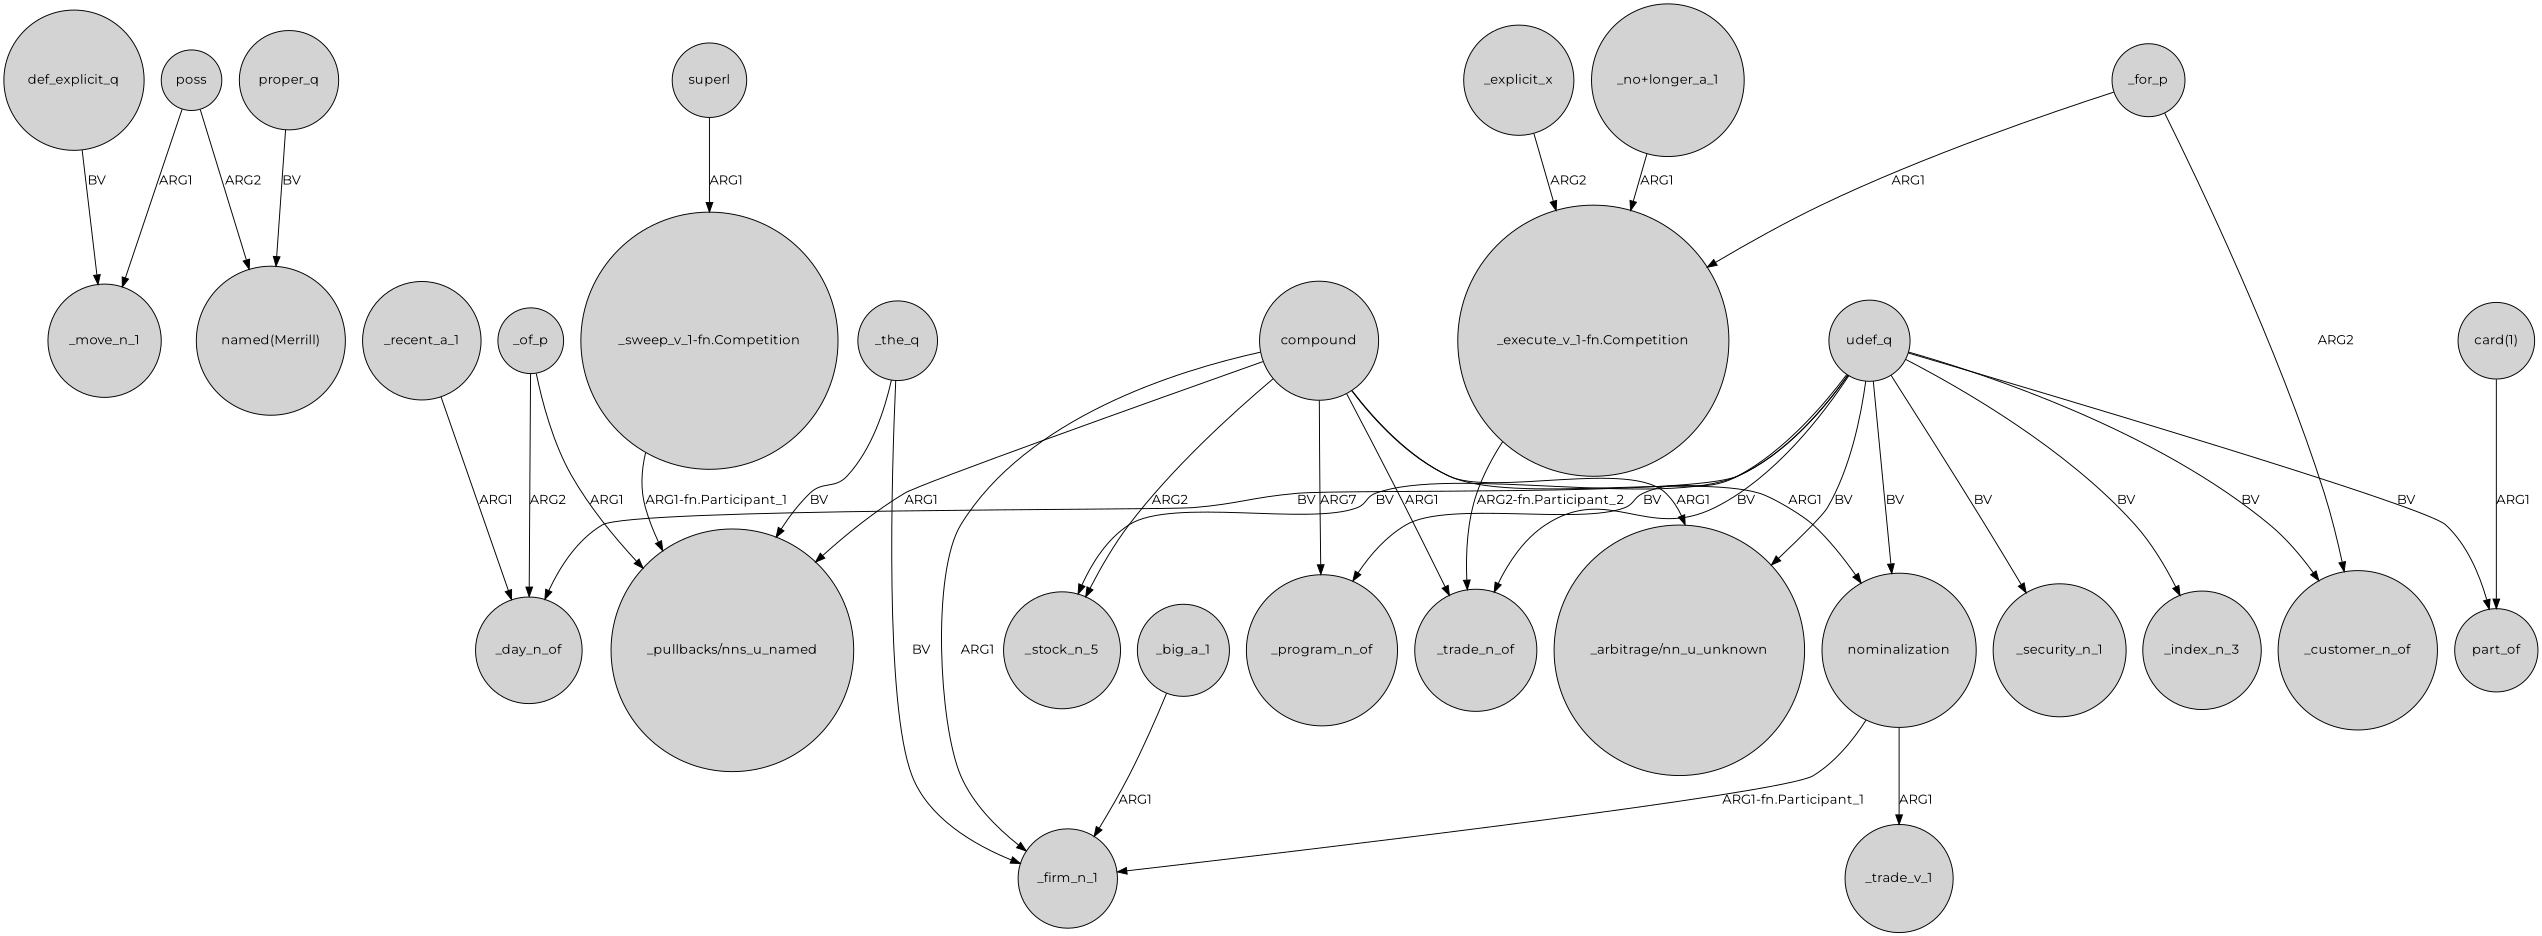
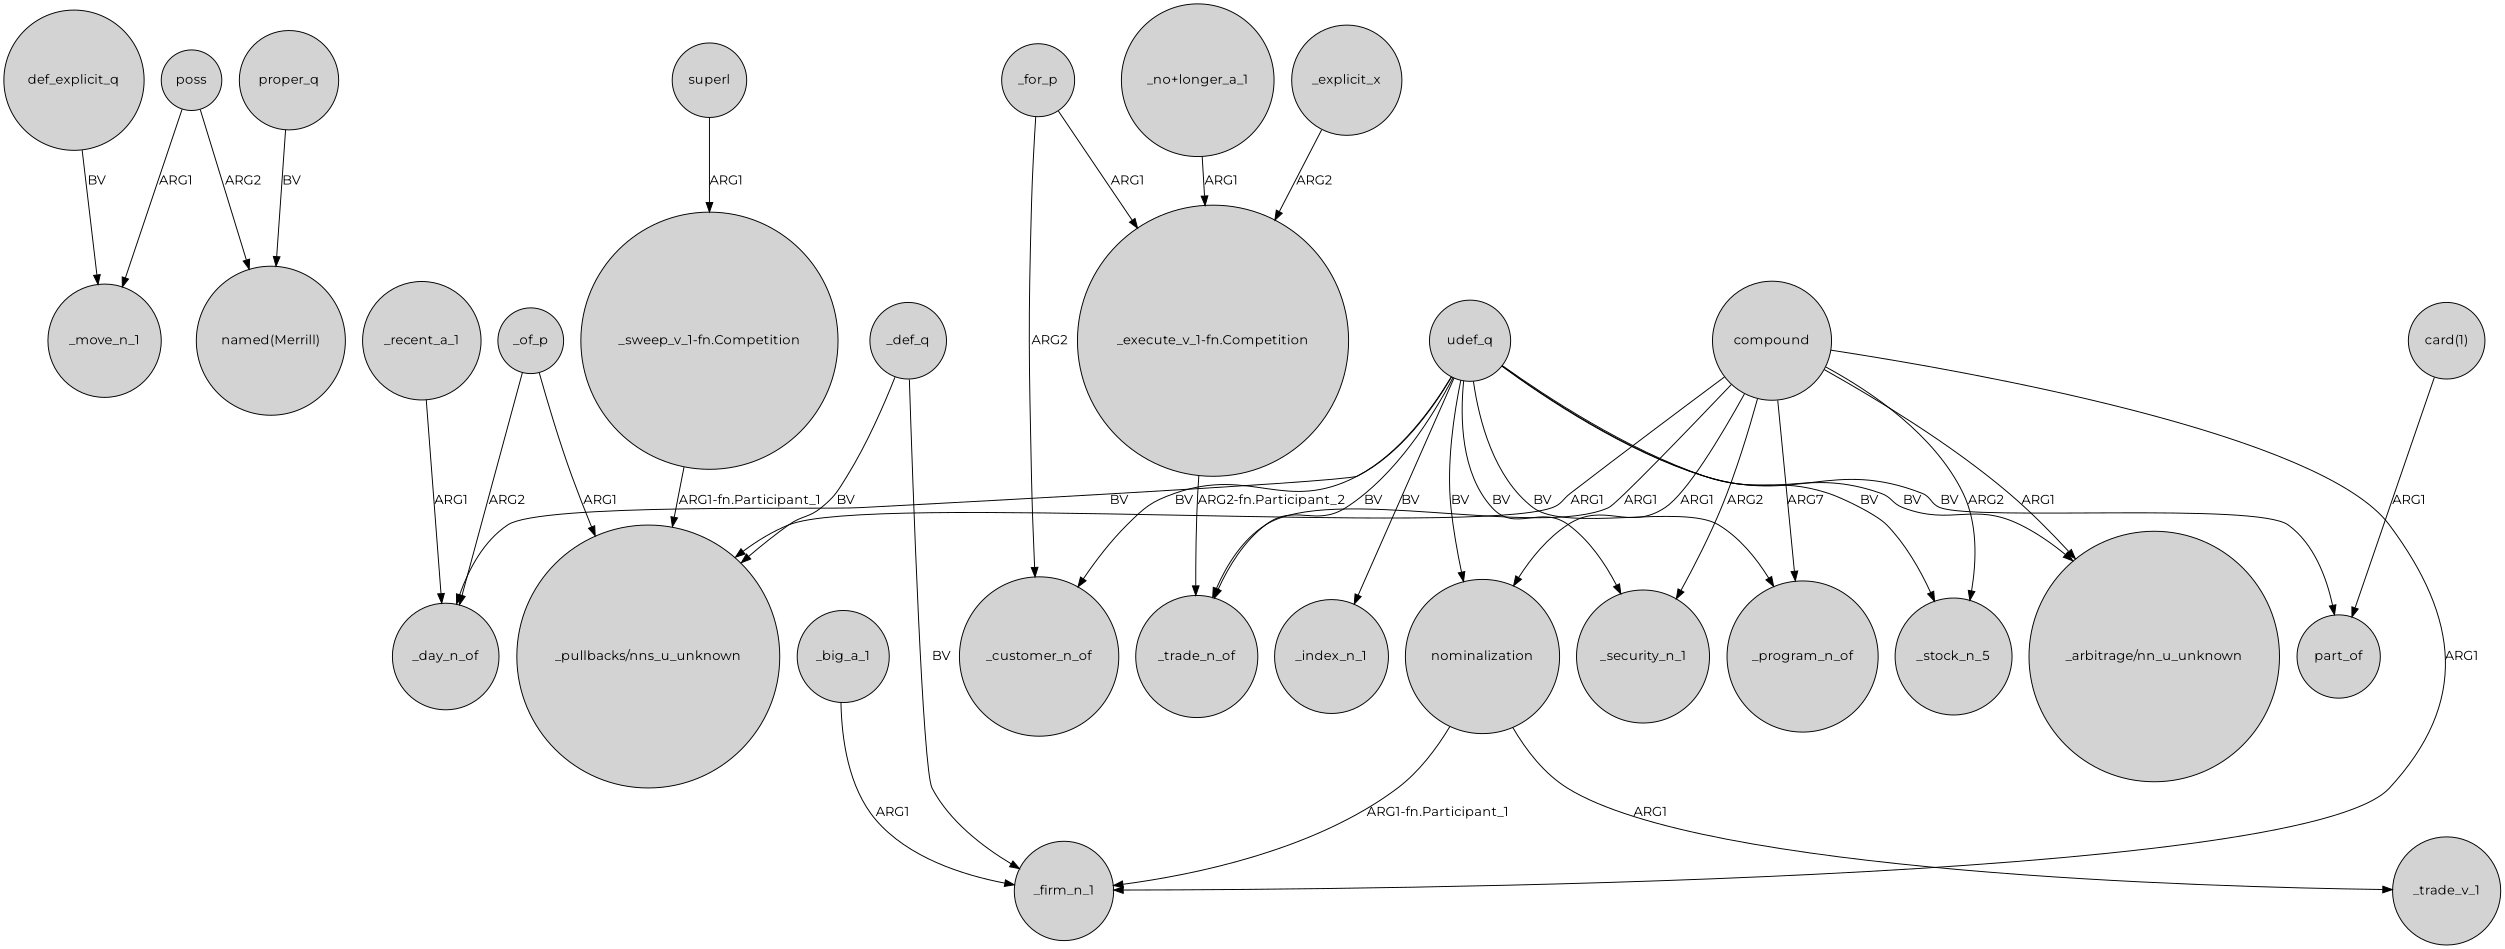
node "_the_q": label "_the_q" -> "_def_q"
edge "compound" -> "_security_n_1": added, label "ARG2"
node "_pullbacks/nns_u_named": label "_pullbacks/nns_u_named" -> "_pullbacks/nns_u_unknown"
node "_index_n_3": label "_index_n_3" -> "_index_n_1"
